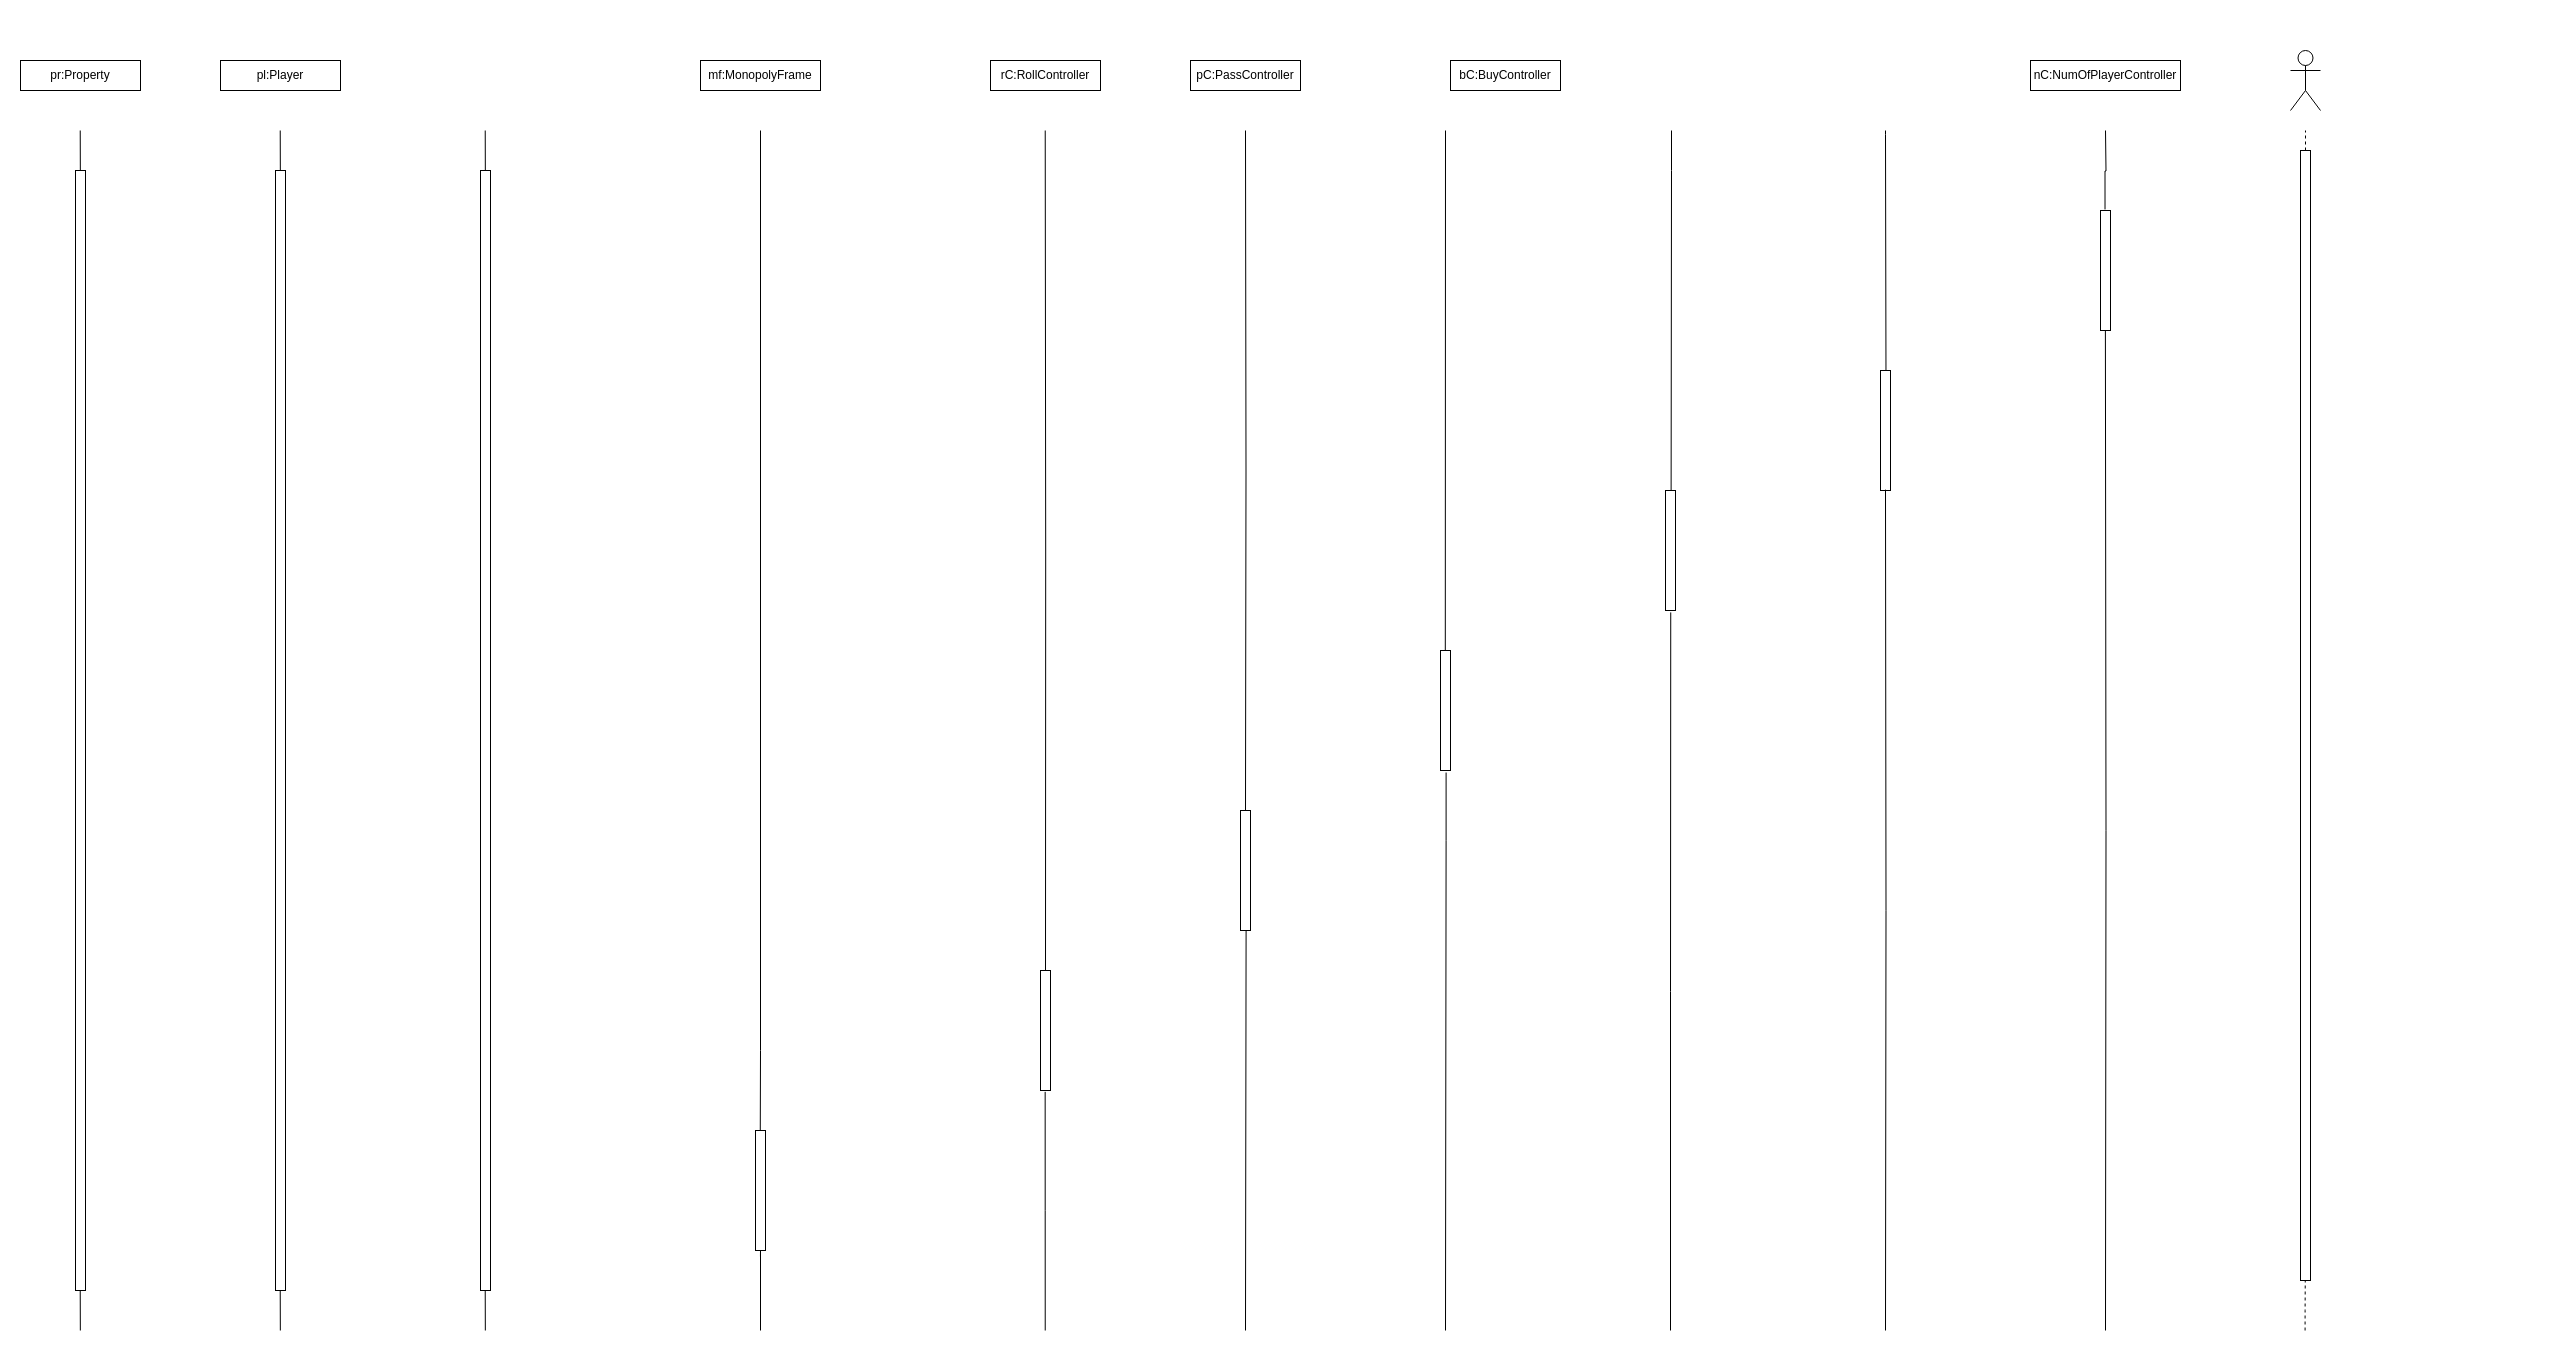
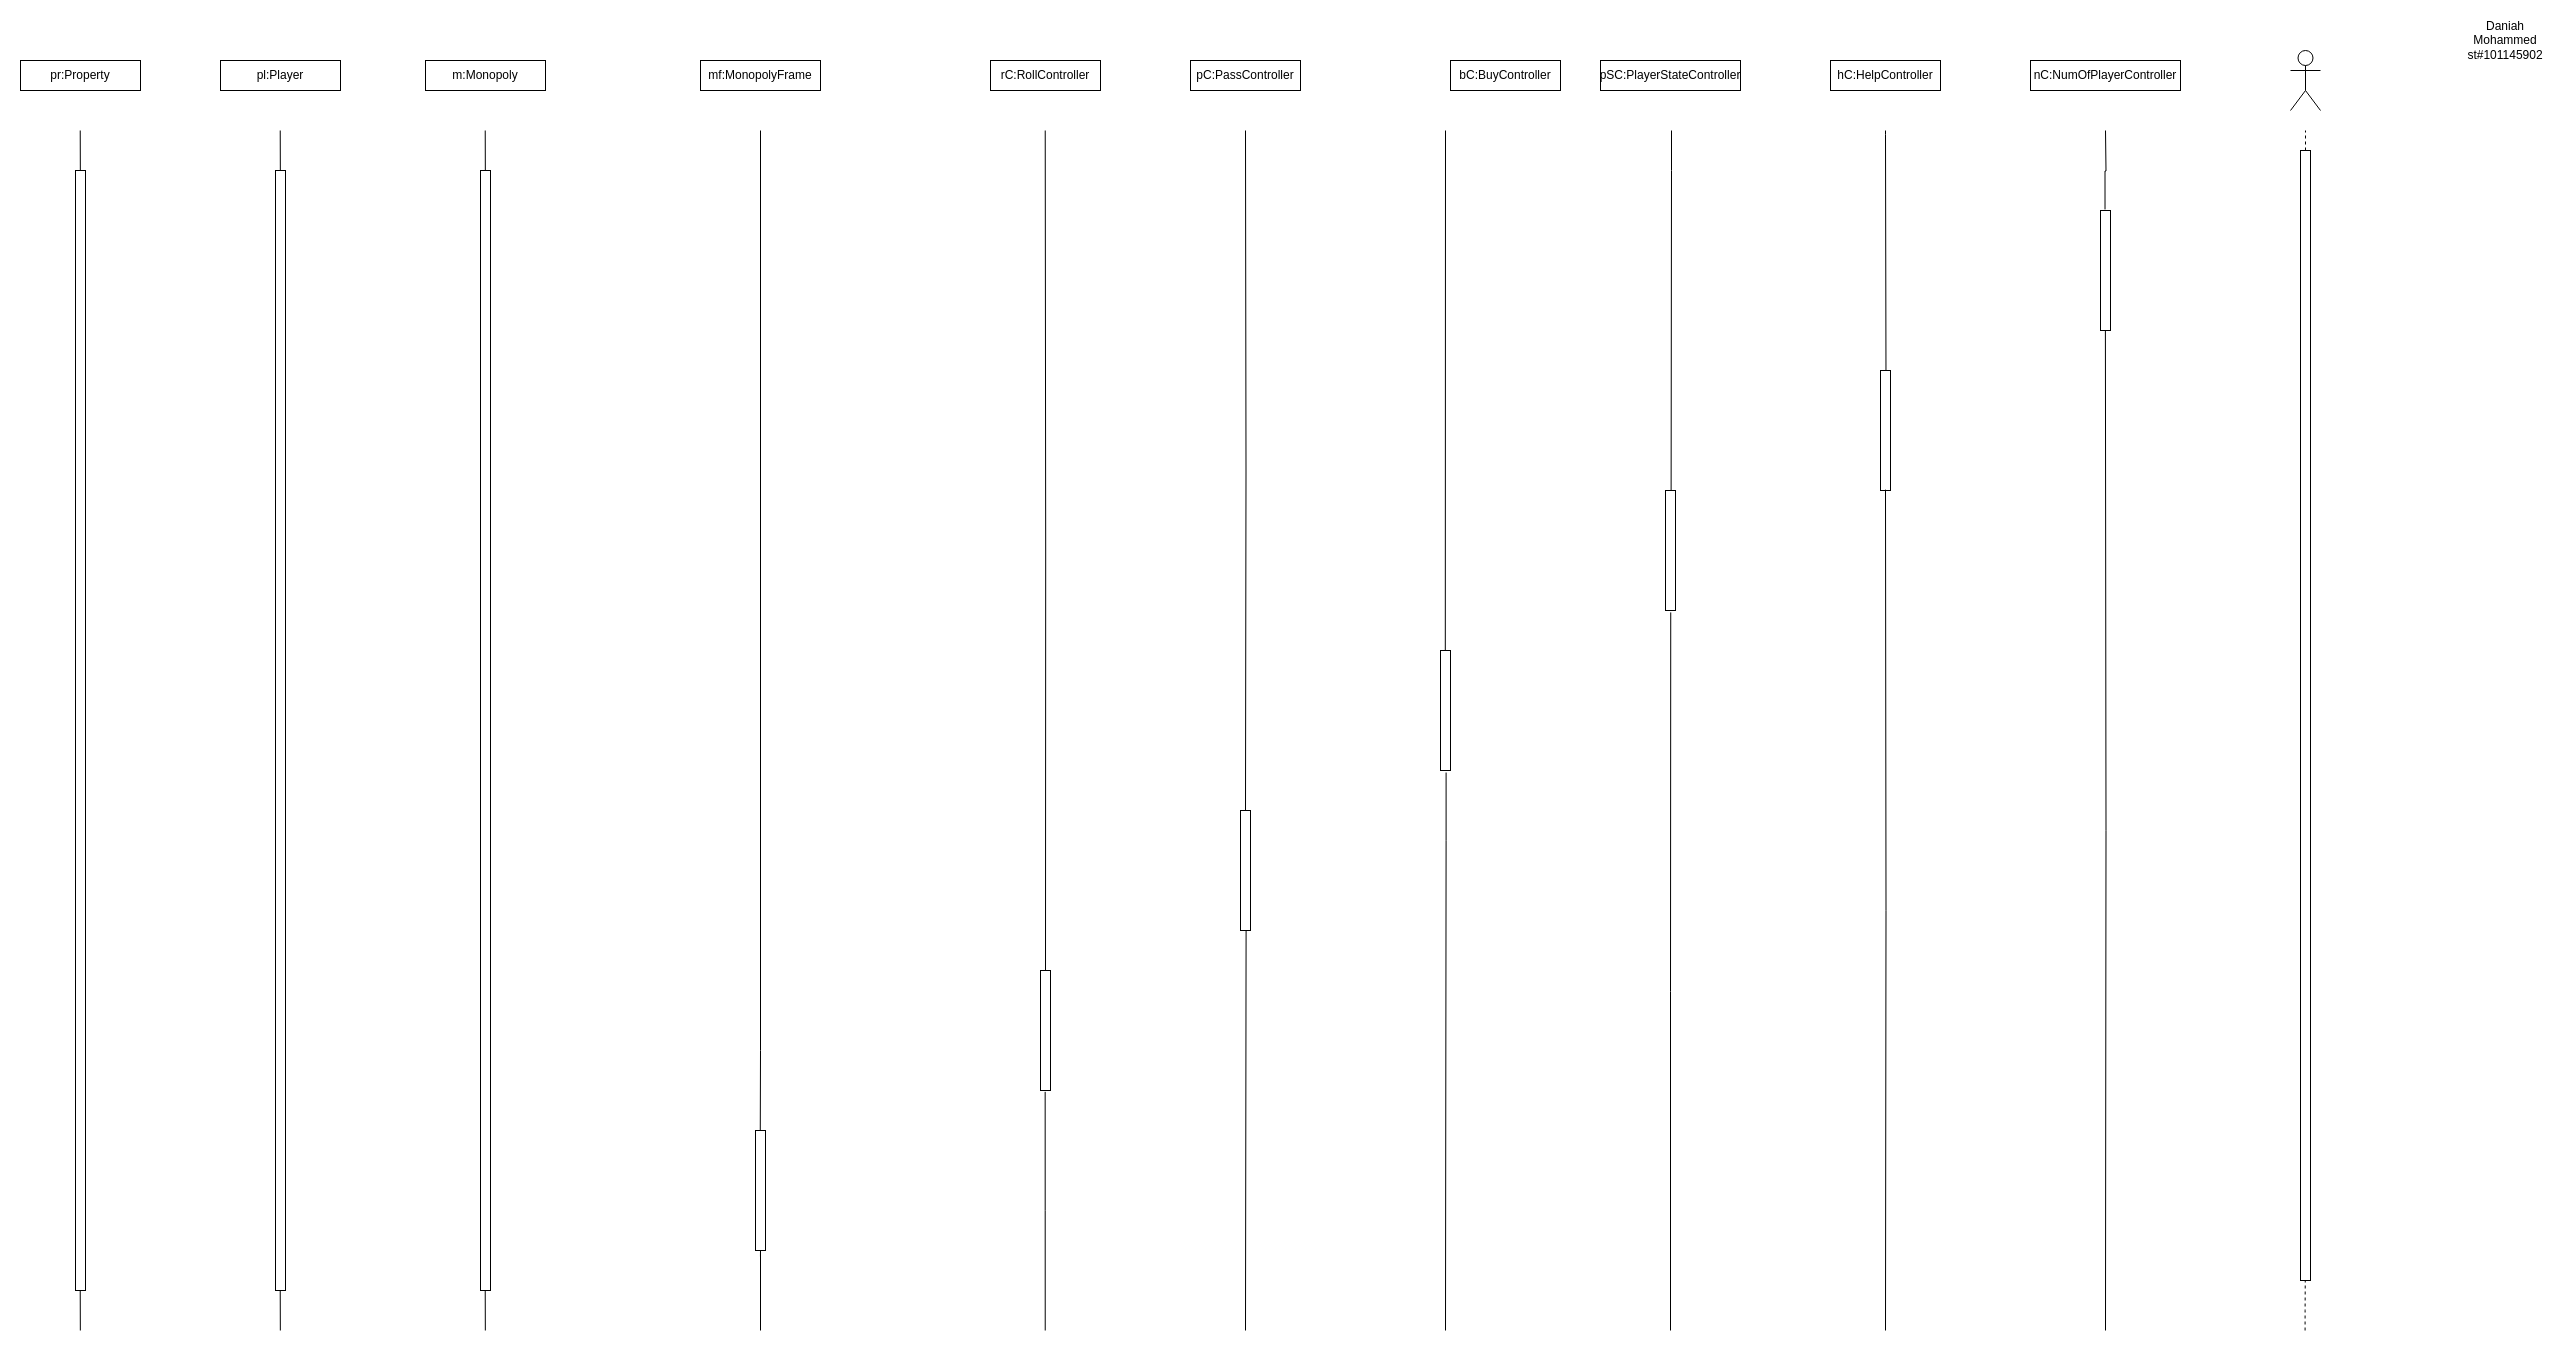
node "Daniah Mohammed st#101145902": added
node "m:Monopoly": added
node "pSC:PlayerStateController": added
node "hC:HelpController": added
